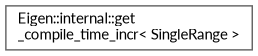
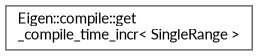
node "Eigen::internal::get _compile_time_incr< SingleRange >": label "Eigen::internal::get _compile_time_incr< SingleRange >" -> "Eigen::compile::get _compile_time_incr< SingleRange >"
